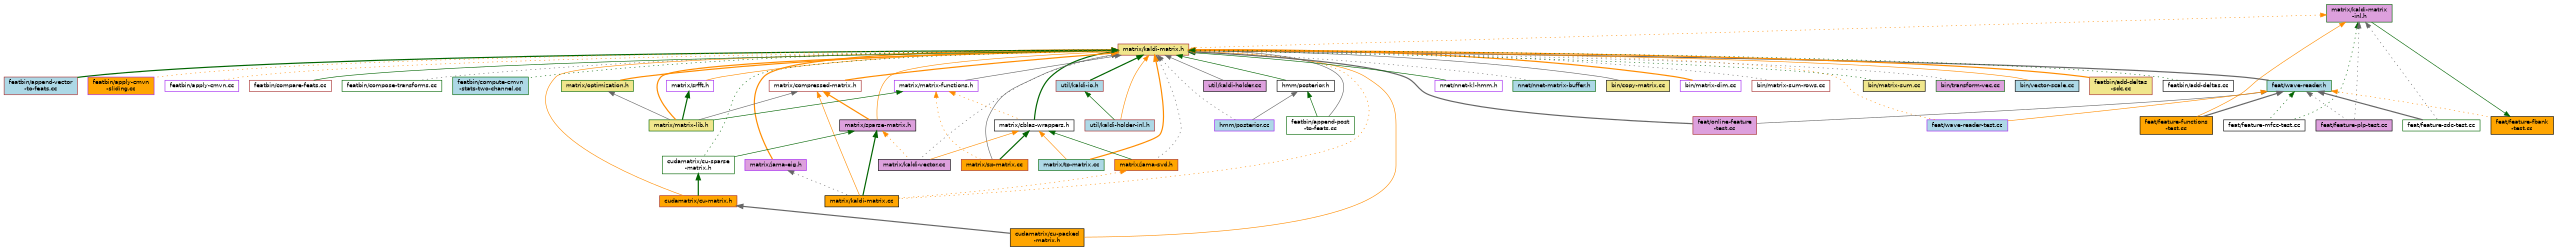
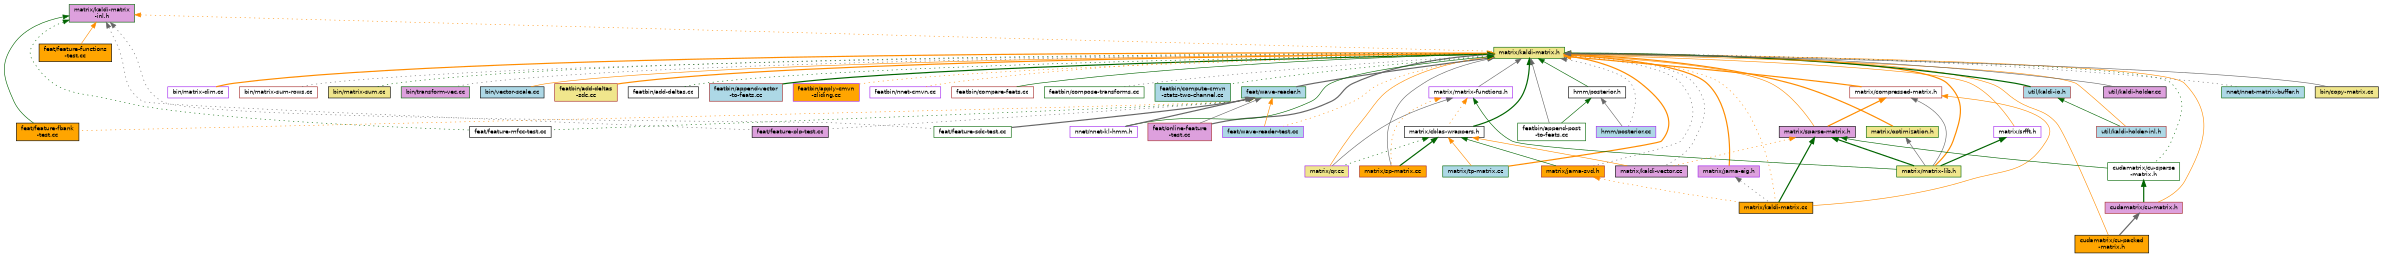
node "matrix/kaldi-matrix.h": color brown -> darkgreen
edge "matrix/kaldi-matrix -inl.h" -> "feat/feature-fbank -test.cc": reversed
node "featbin/apply-cmvn.cc": label "featbin/apply-cmvn.cc" -> "featbin/nnet-cmvn.cc"
edge "feat/feature-functions -test.cc" -> "feat/wave-reader.h": now "nnet/nnet-kl-hmm.h" -> "feat/wave-reader.h"
edge "matrix/matrix-lib.h" -> "matrix/sparse-matrix.h": added
node "matrix/qr.cc": added
node "cudamatrix/cu-matrix.h": fillcolor orange -> plum
